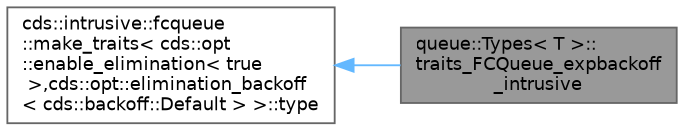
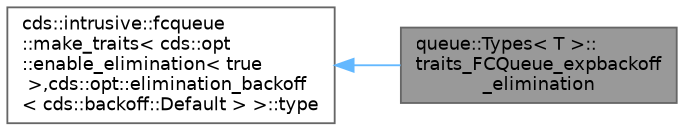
node "queue::Types< T >:: traits_FCQueue_expbackoff _intrusive": label "queue::Types< T >:: traits_FCQueue_expbackoff _intrusive" -> "queue::Types< T >:: traits_FCQueue_expbackoff _elimination"
